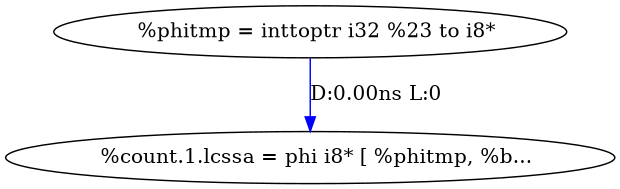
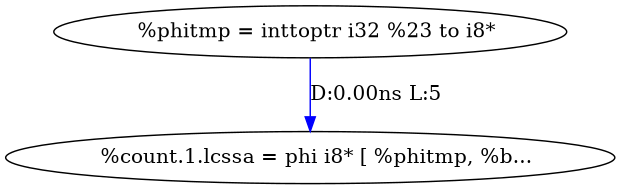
edge "%phitmp = inttoptr i32 %23 to i8*" -> "%count.1.lcssa = phi i8* [ %phitmp, %b...": label "D:0.00ns L:0" -> "D:0.00ns L:5"
